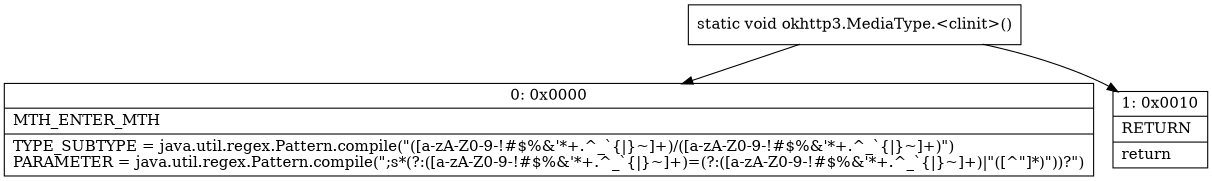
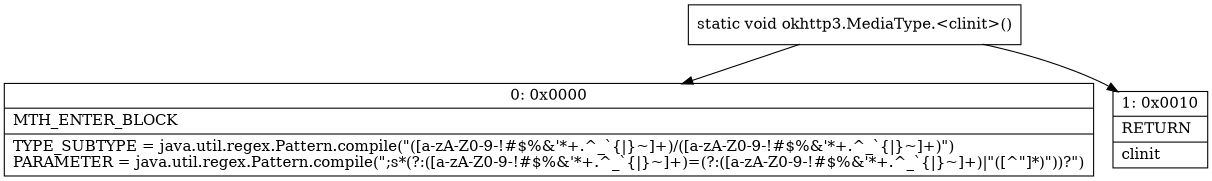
node "0: 0x0000": text "MTH_ENTER_MTH" -> "MTH_ENTER_BLOCK"
node "1: 0x0010": text "return" -> "clinit"
